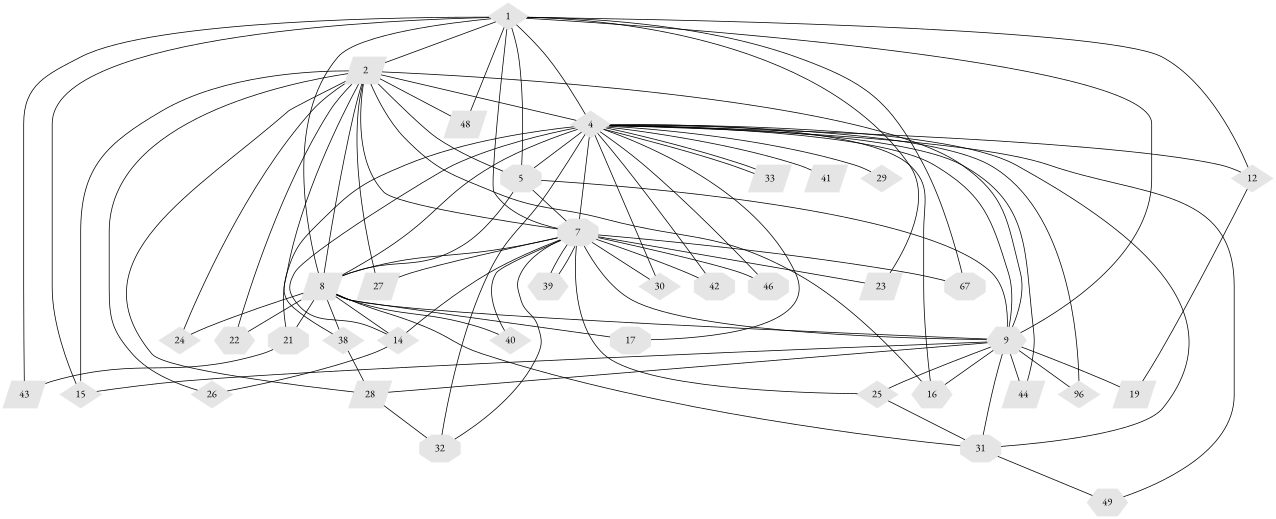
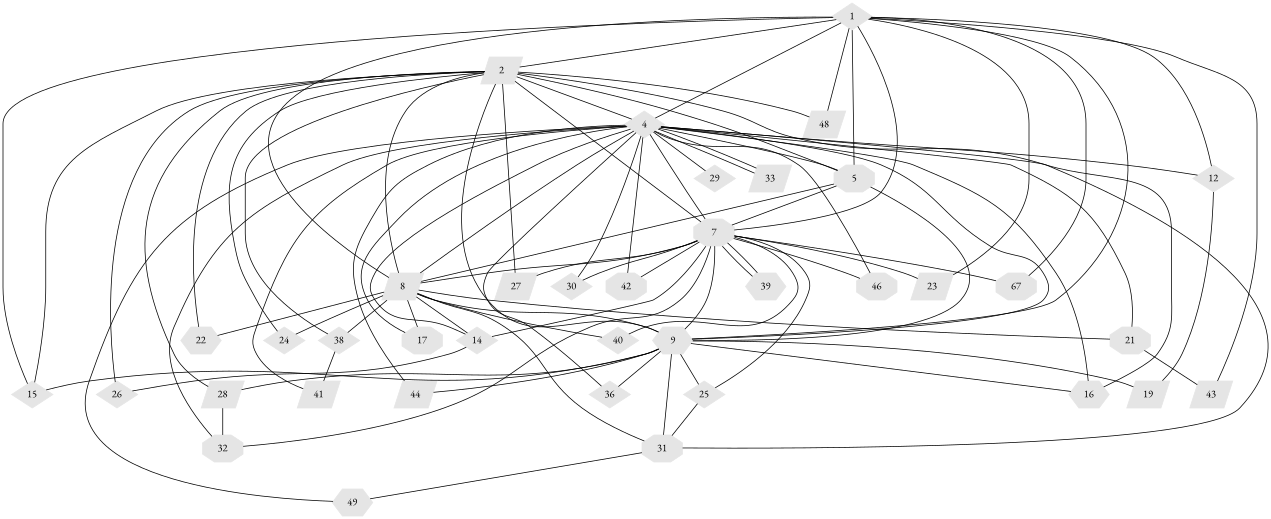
edge "38" -- "28": now "38" -- "41"
node "96": label "96" -> "36"
